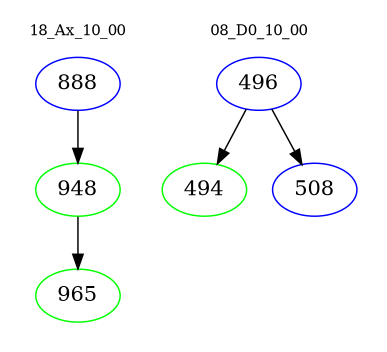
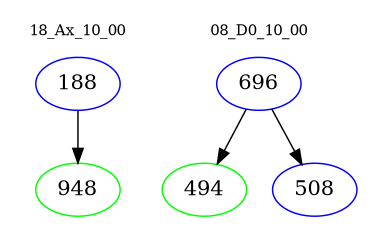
node "888": label "888" -> "188"
node "496": label "496" -> "696"
node "965": removed
